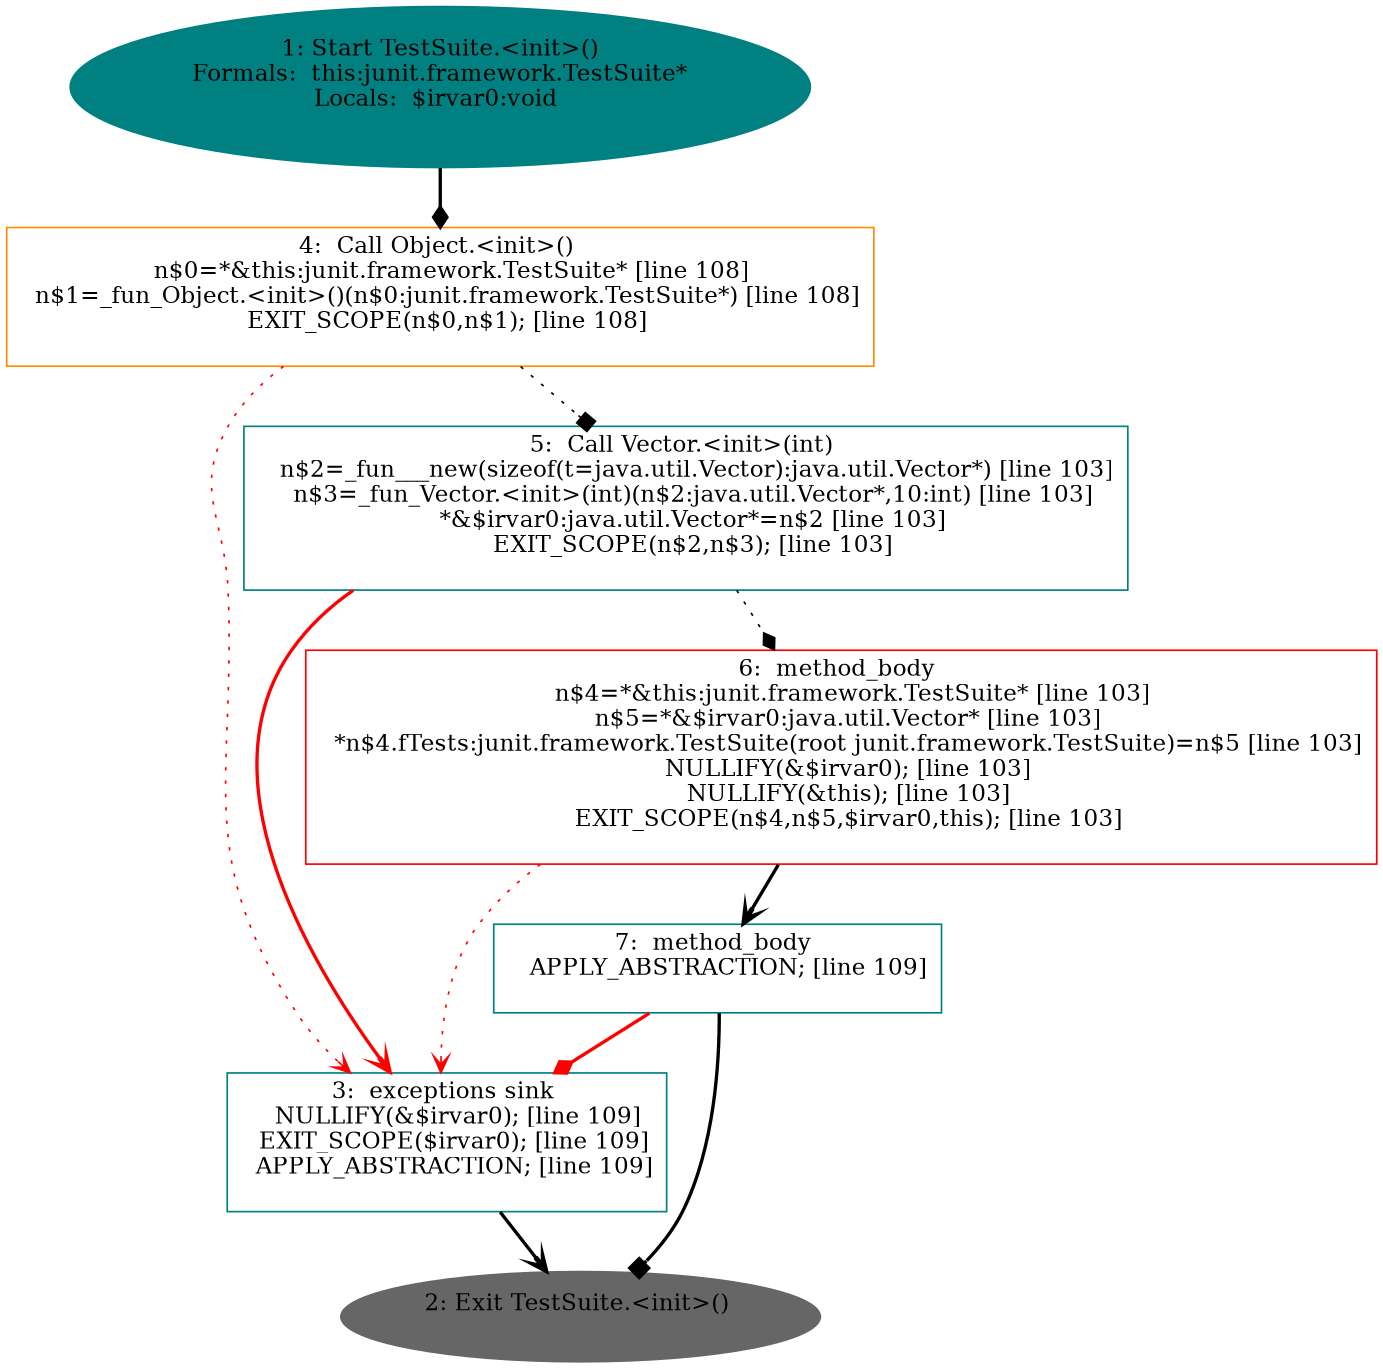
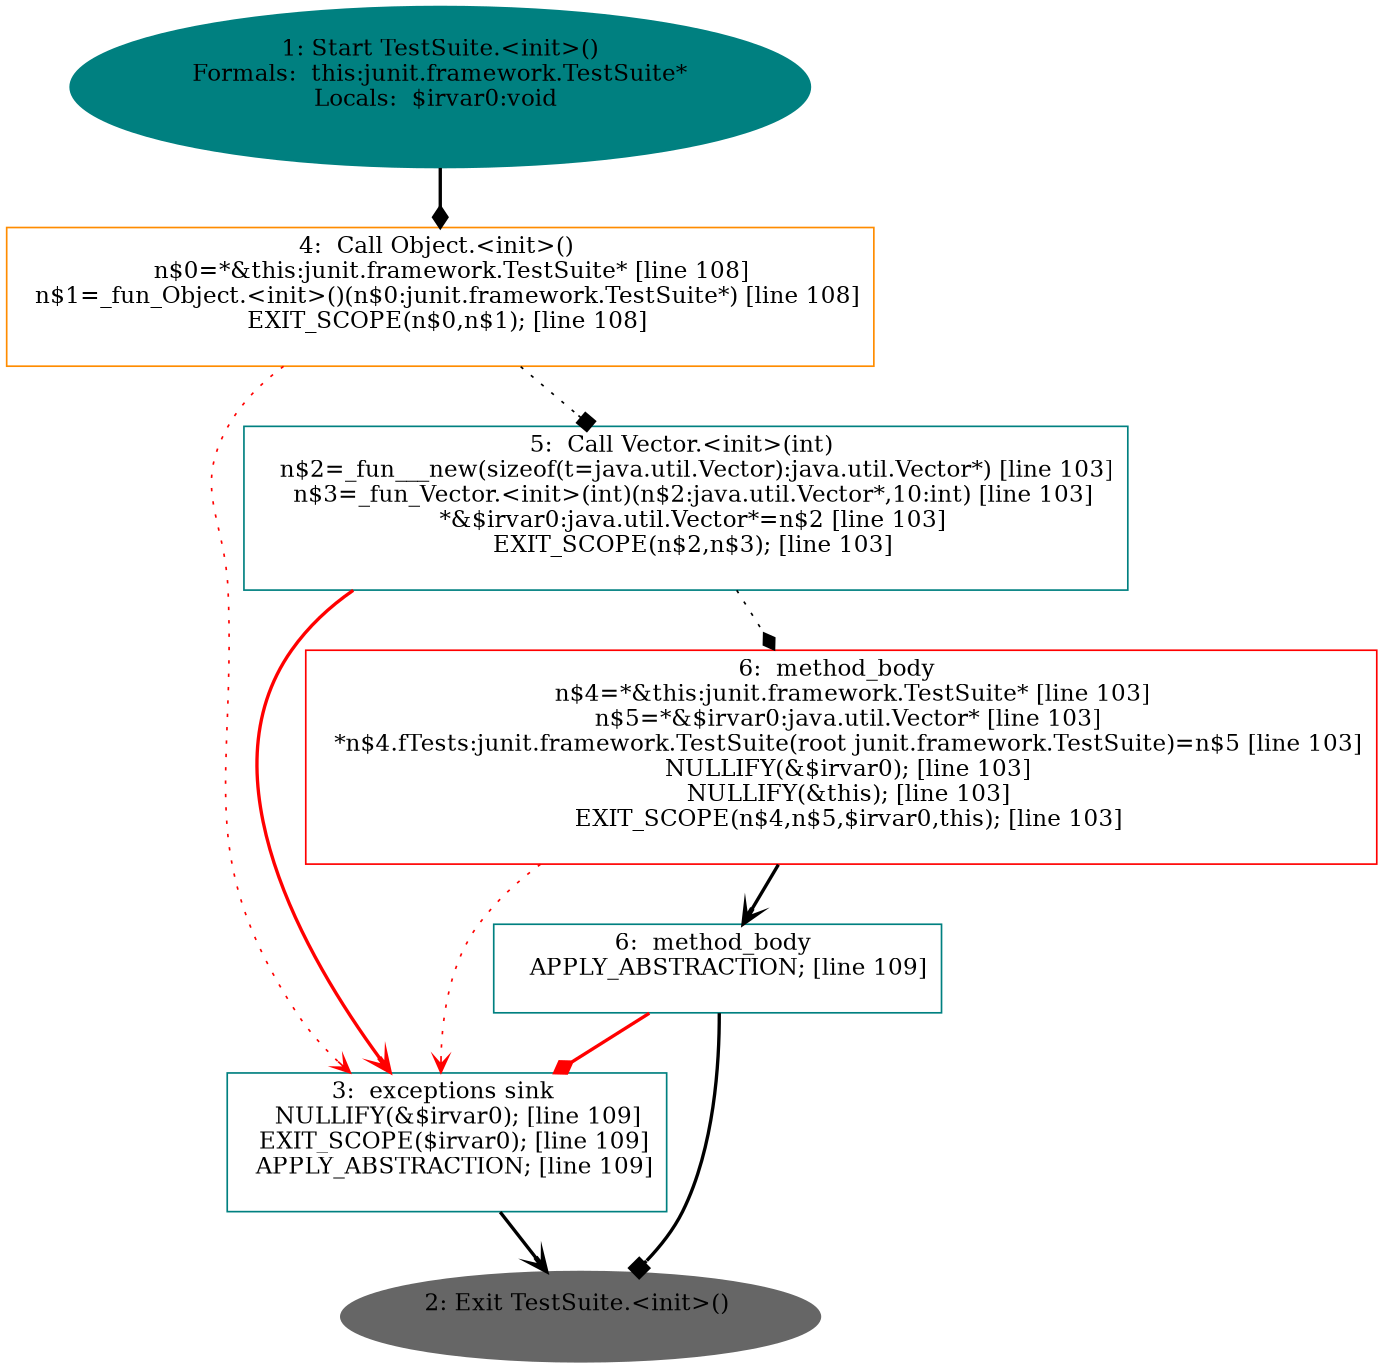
node "7:  method_body APPLY_ABSTRACTION; [line 109]": label "7:  method_body APPLY_ABSTRACTION; [line 109]" -> "6:  method_body APPLY_ABSTRACTION; [line 109]"
